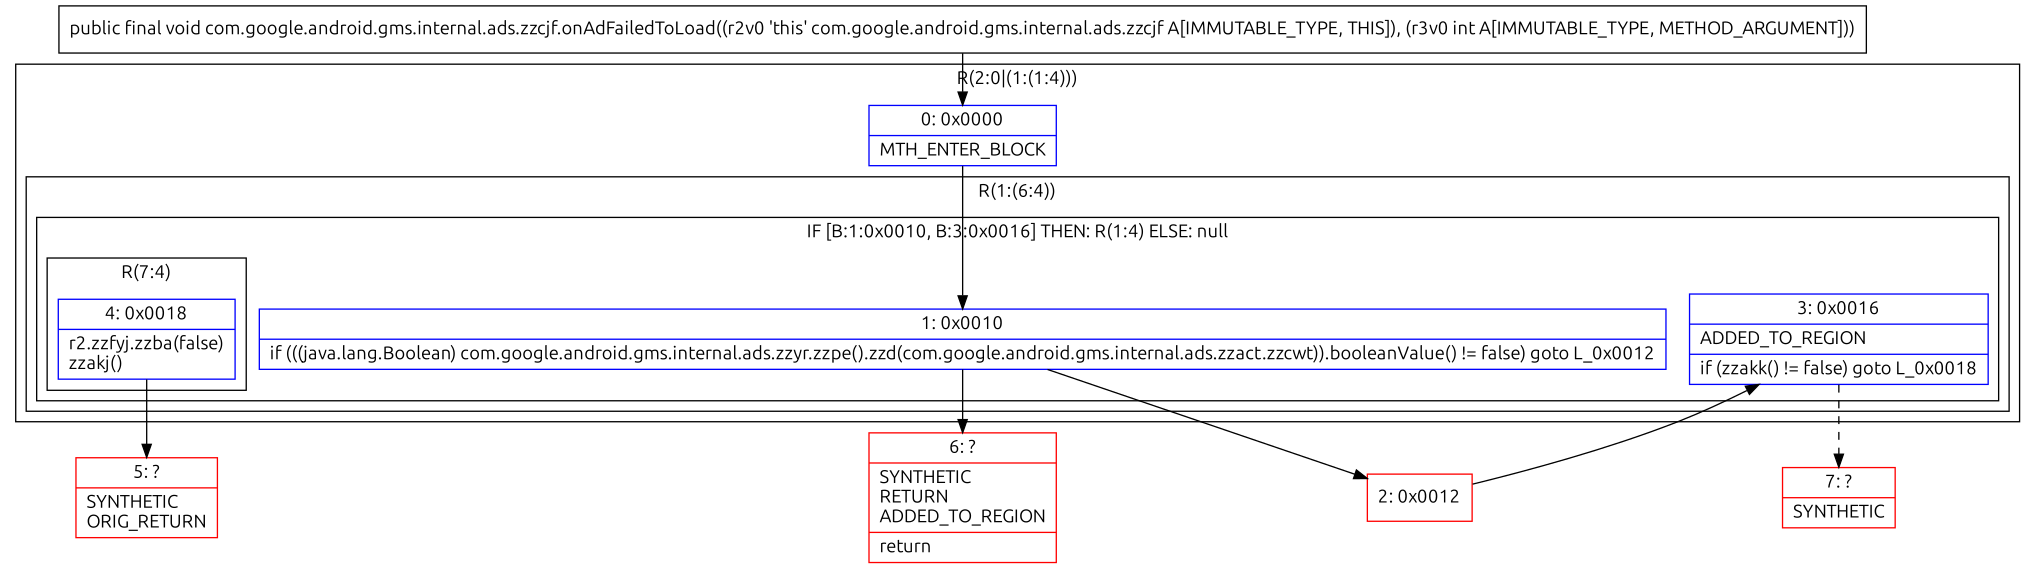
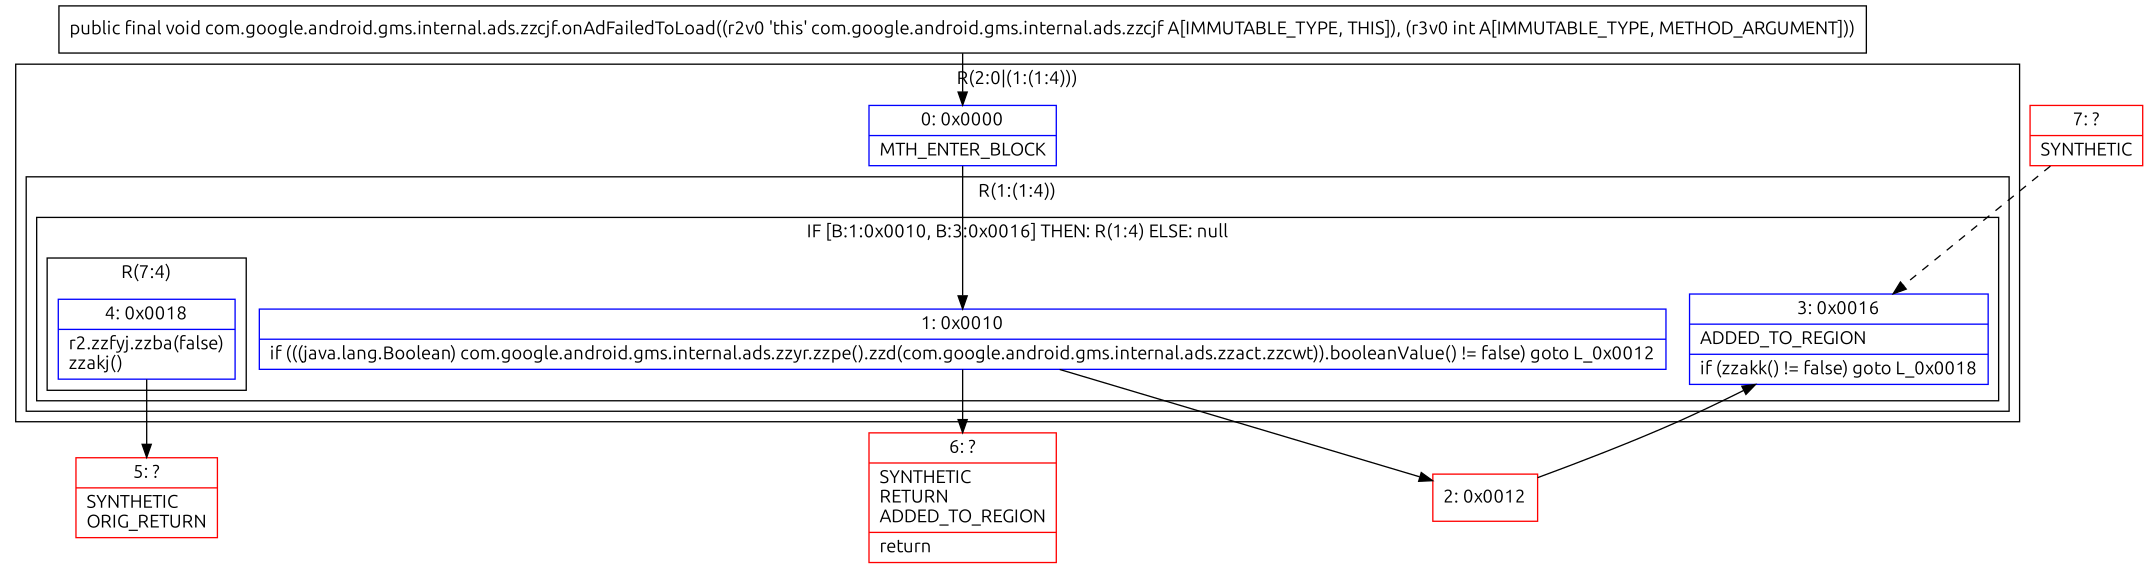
cluster "R(1:(6:4))": label "R(1:(6:4))" -> "R(1:(1:4))"
edge "3: 0x0016" -> "7: ?": reversed
